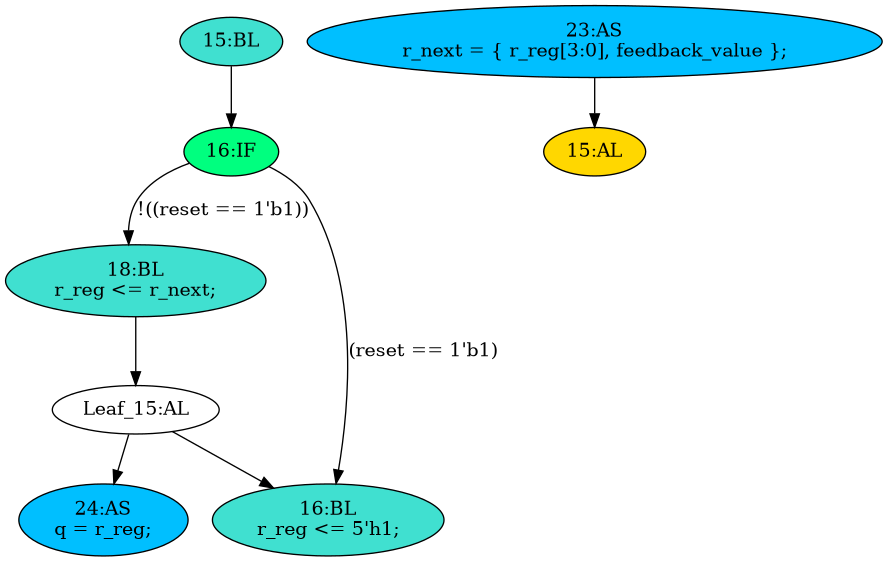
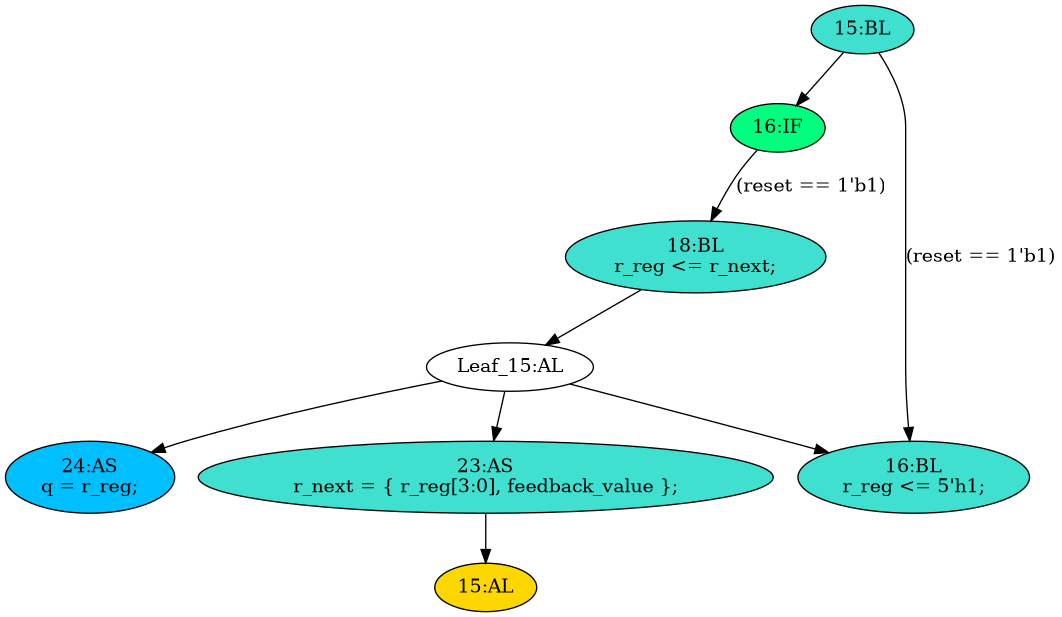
node "23:AS r_next = { r_reg[3:0], feedback_value };": fillcolor deepskyblue -> turquoise
edge "16:IF" -> "18:BL r_reg <= r_next;": label "!((reset == 1'b1))" -> "(reset == 1'b1)"
edge "16:IF" -> "16:BL r_reg <= 5'h1;": now "15:BL" -> "16:BL r_reg <= 5'h1;"
edge "Leaf_15:AL" -> "23:AS r_next = { r_reg[3:0], feedback_value };": added
